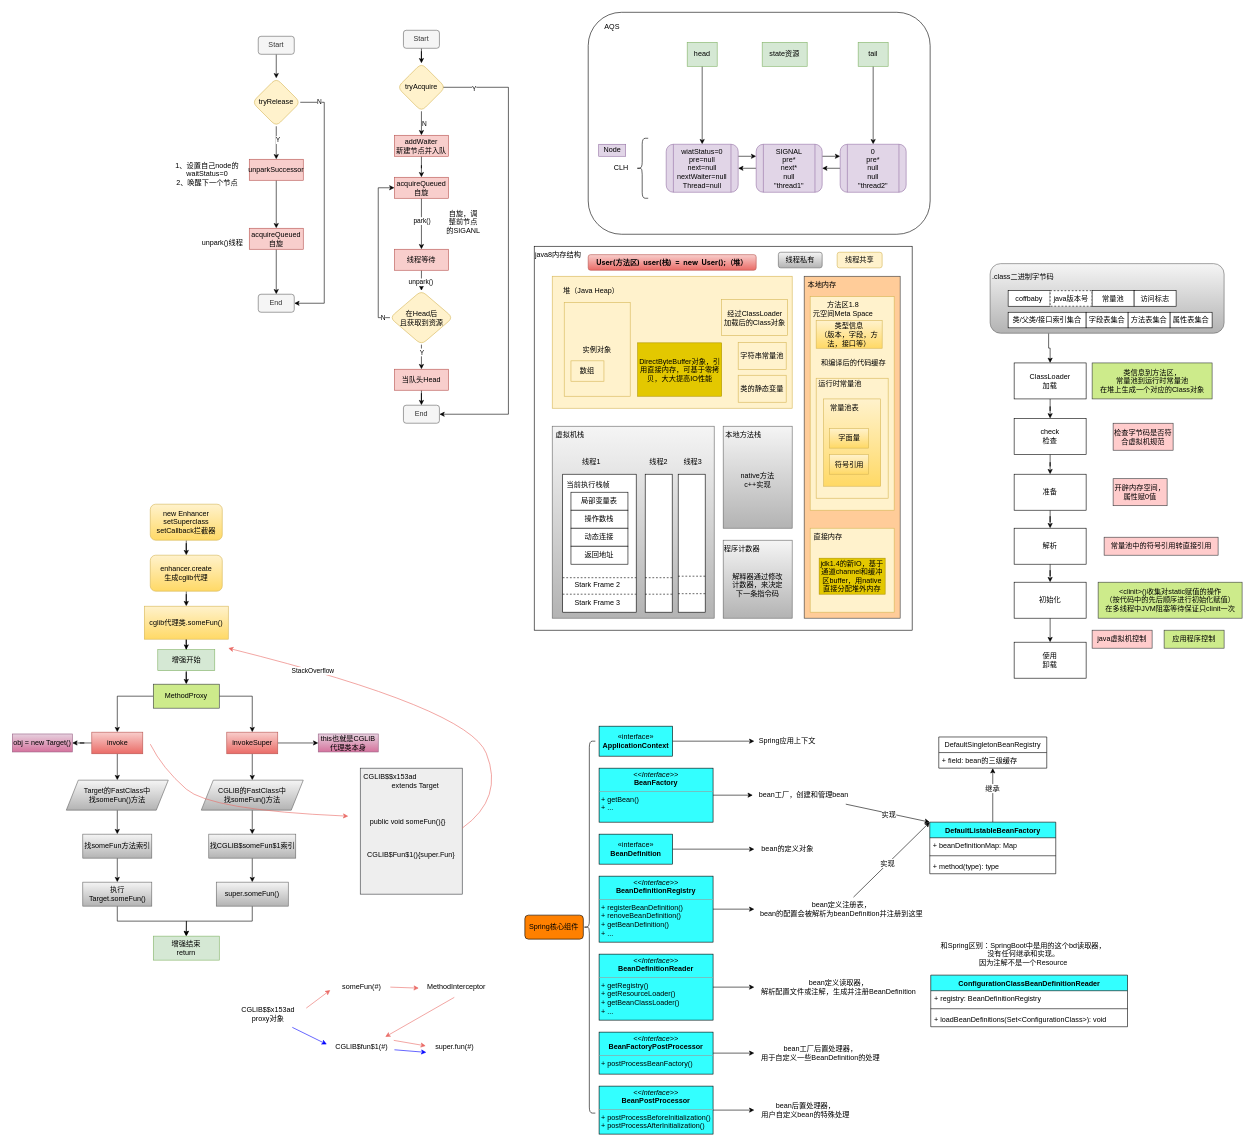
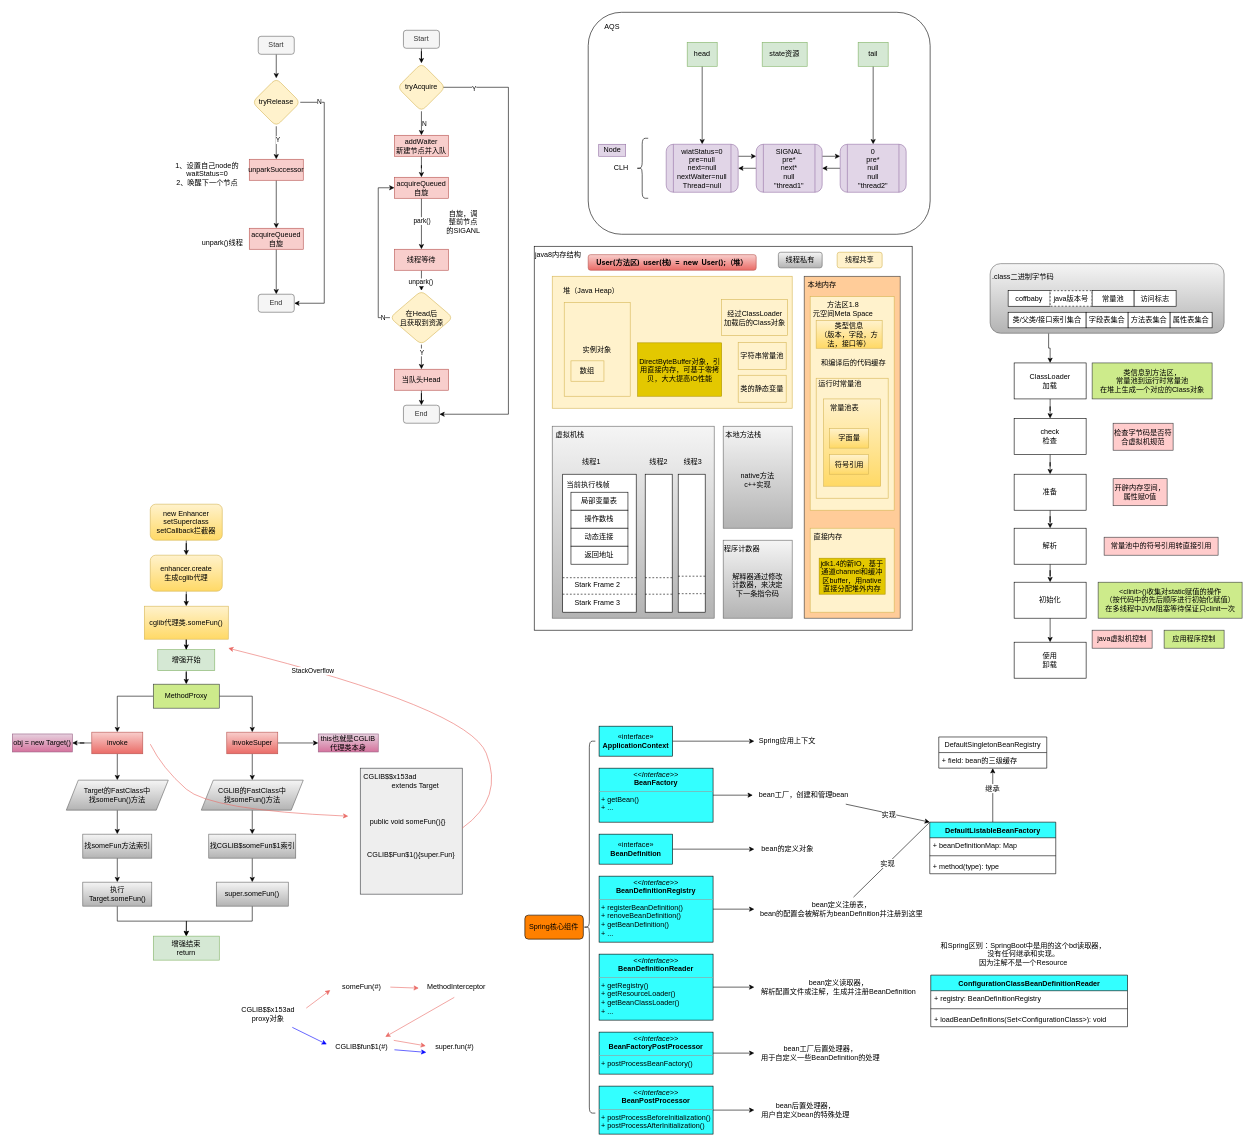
edge "bean定义注册表， bean的配置会被解析为beanDefinition并注册到这里" -> "DefaultListableBeanFactory": arrowhead classic -> none
